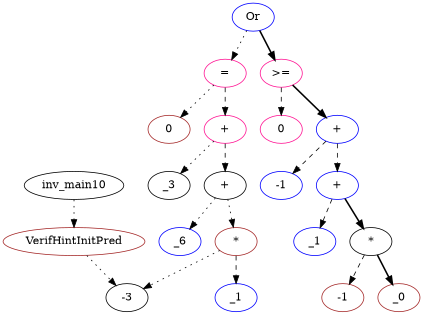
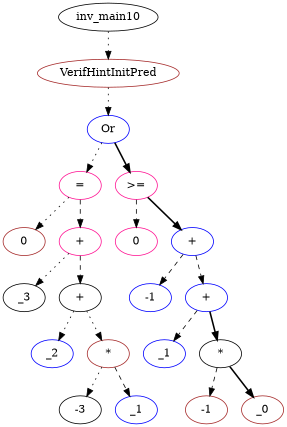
node "_6": label "_6" -> "_2"
edge "VerifHintInitPred" -> "-3": now "VerifHintInitPred" -> "Or"
